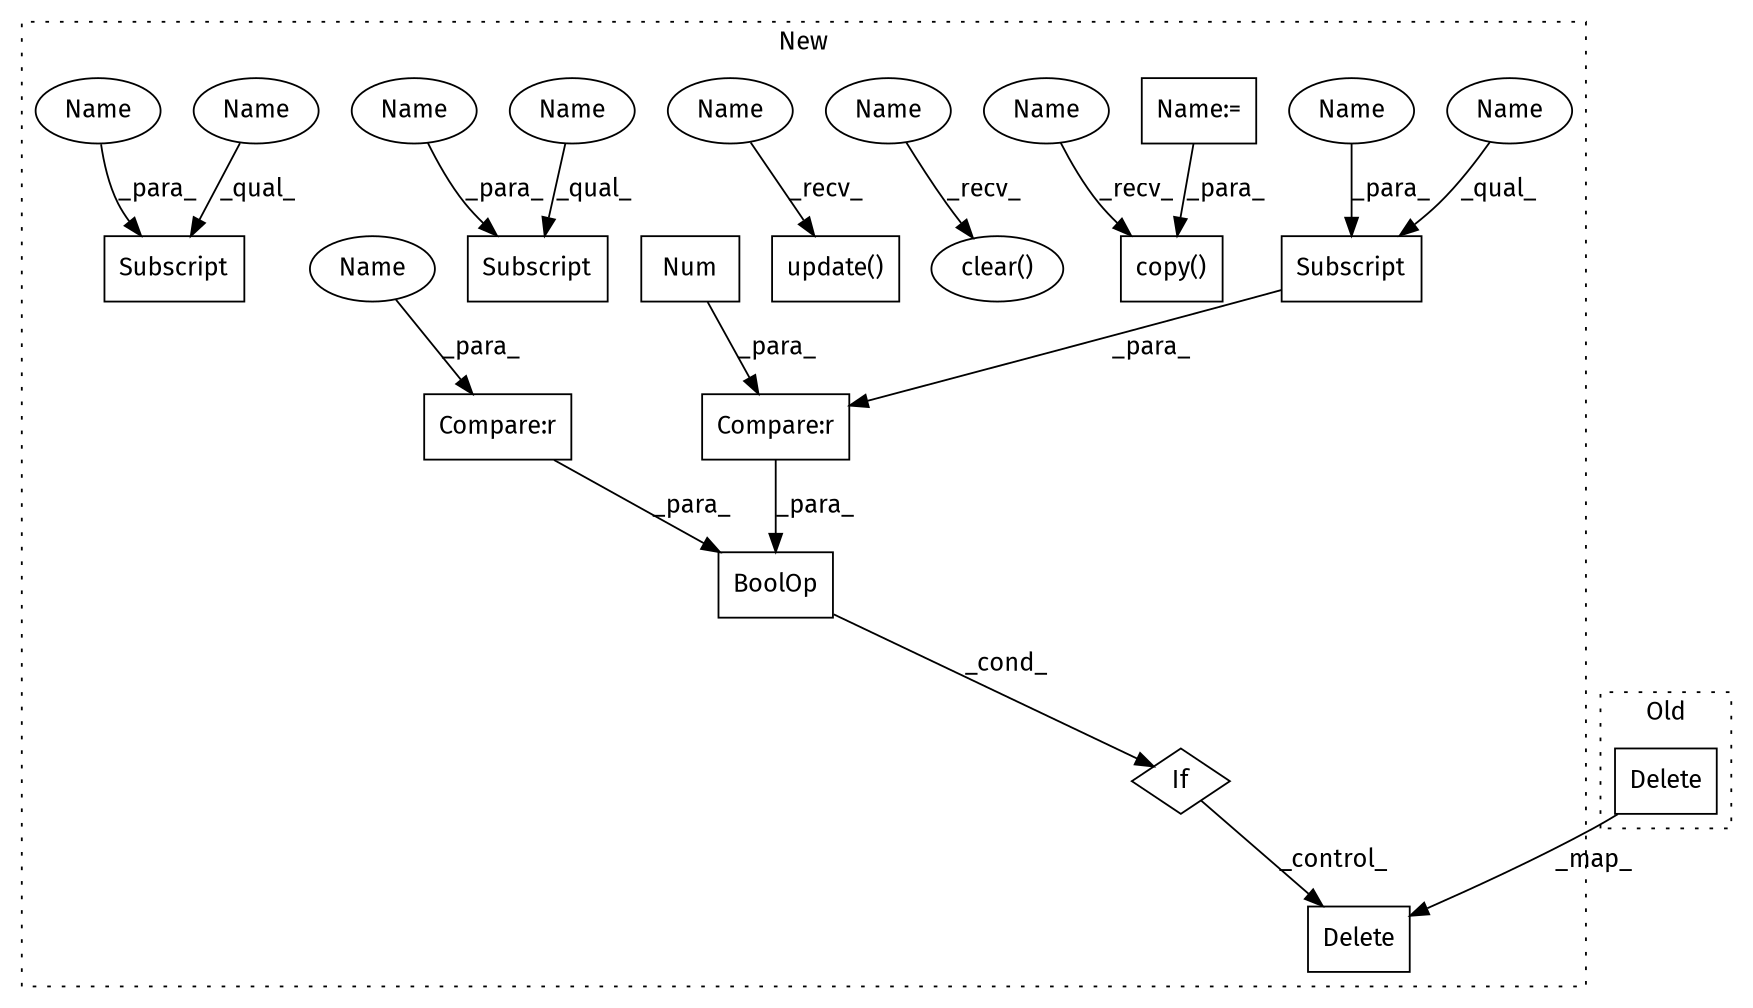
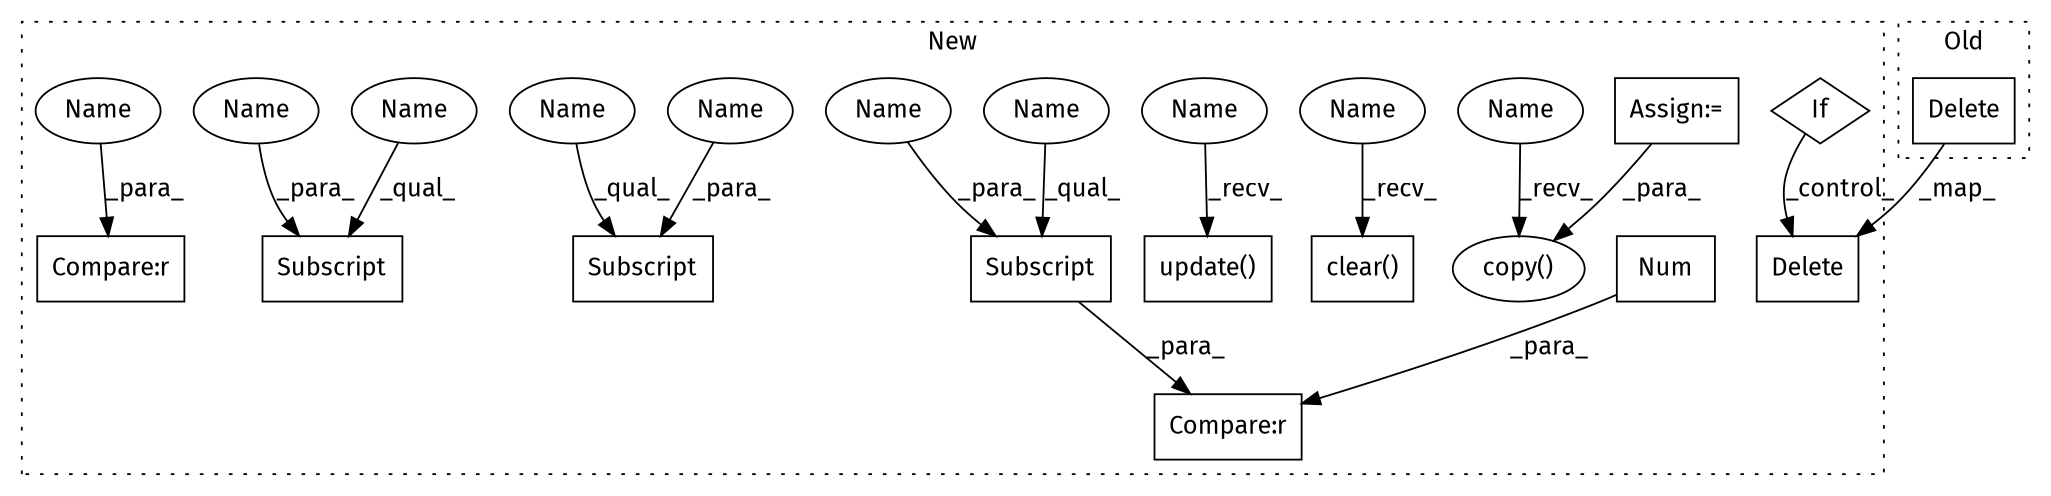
node "Name:=": label "Name:=" -> "Assign:="
node "clear()": shape ellipse -> box
node "copy()": shape box -> ellipse
node "BoolOp": removed
